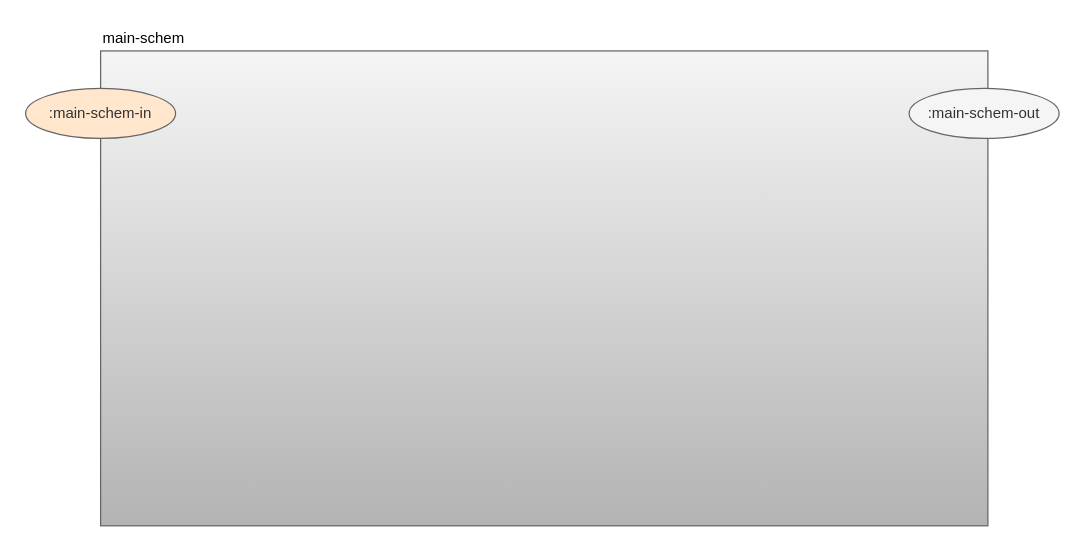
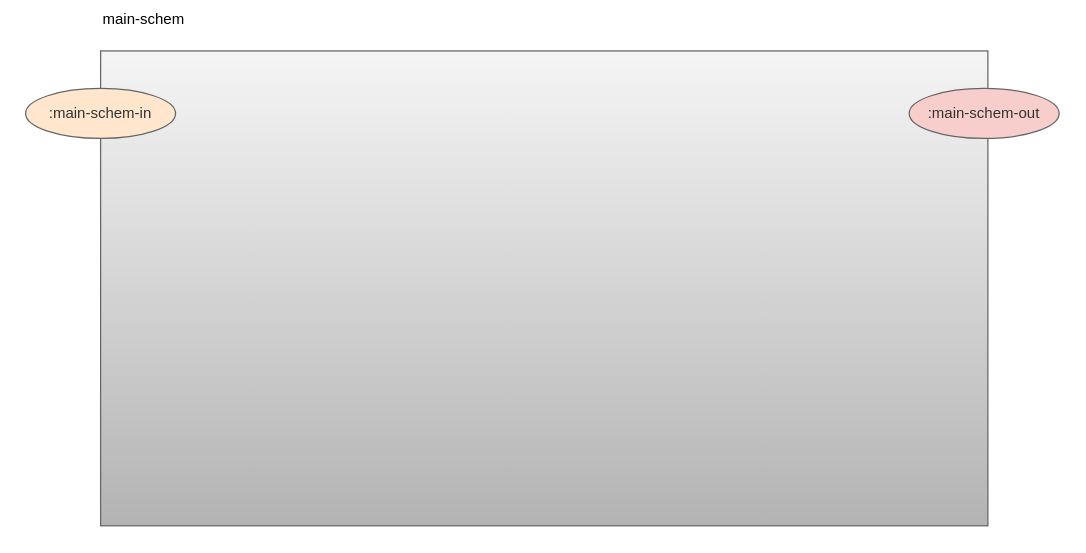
node "main-schem": moved (151, 38) -> (151, 19)
node ":main-schem-out": fillcolor #f5f5f5 -> #f8cecc
